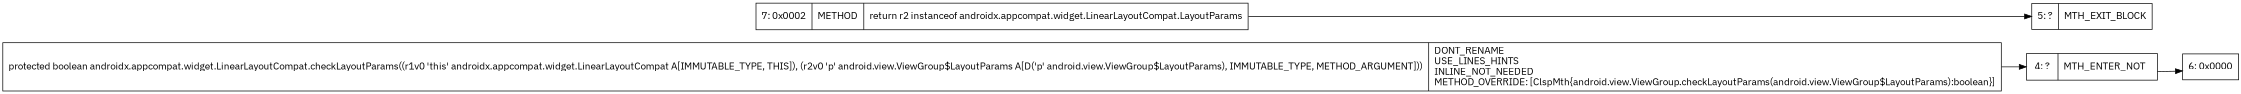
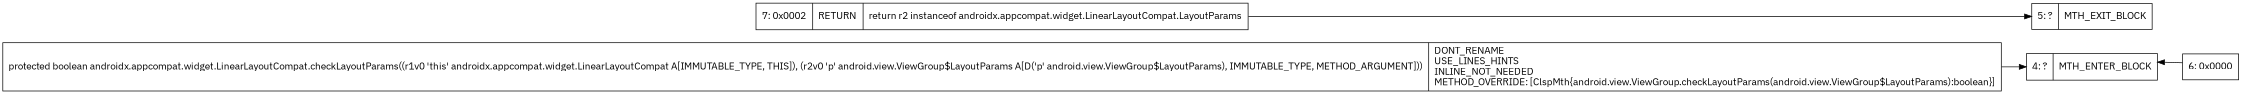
node "7: 0x0002": text "METHOD" -> "RETURN"
node "4: ?": text "MTH_ENTER_NOT" -> "MTH_ENTER_BLOCK"
edge "4: ?" -> "6: 0x0000": reversed
